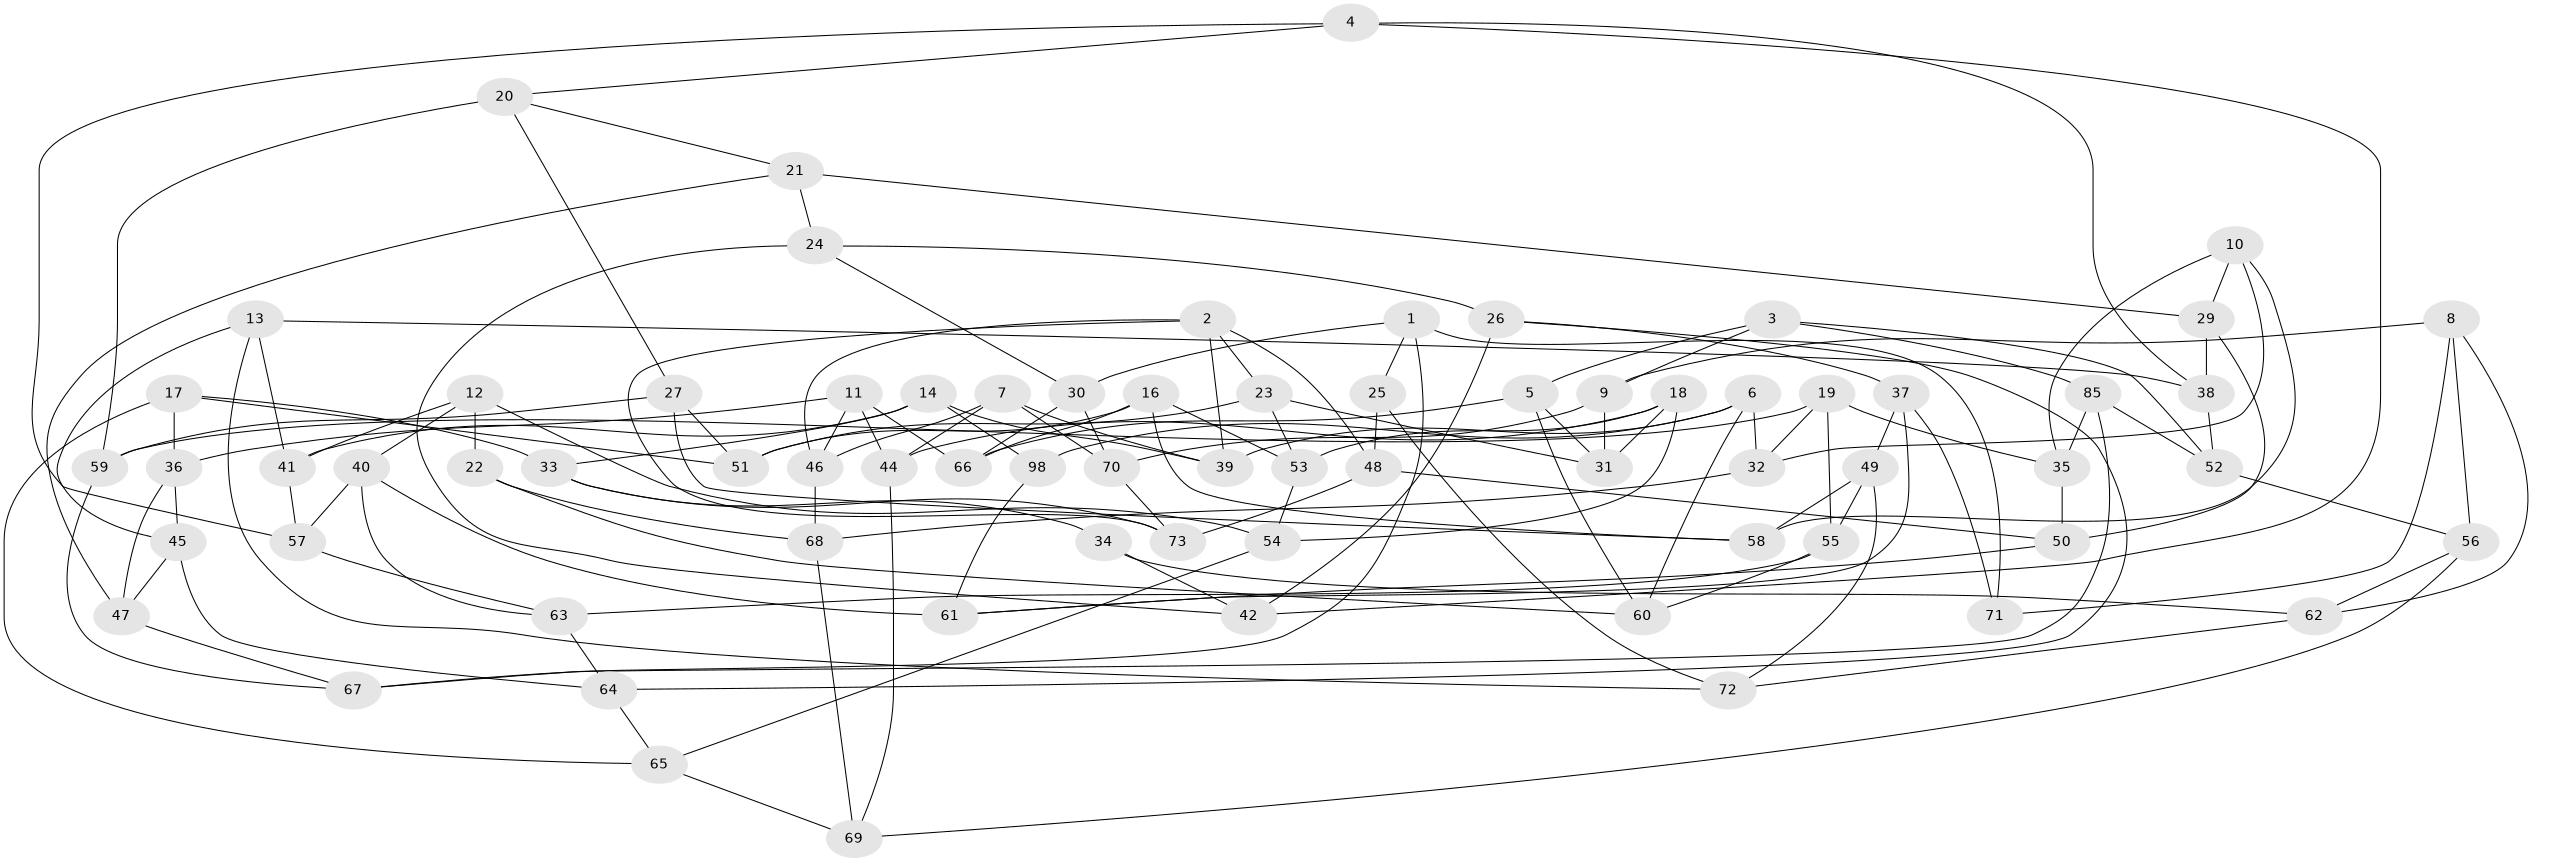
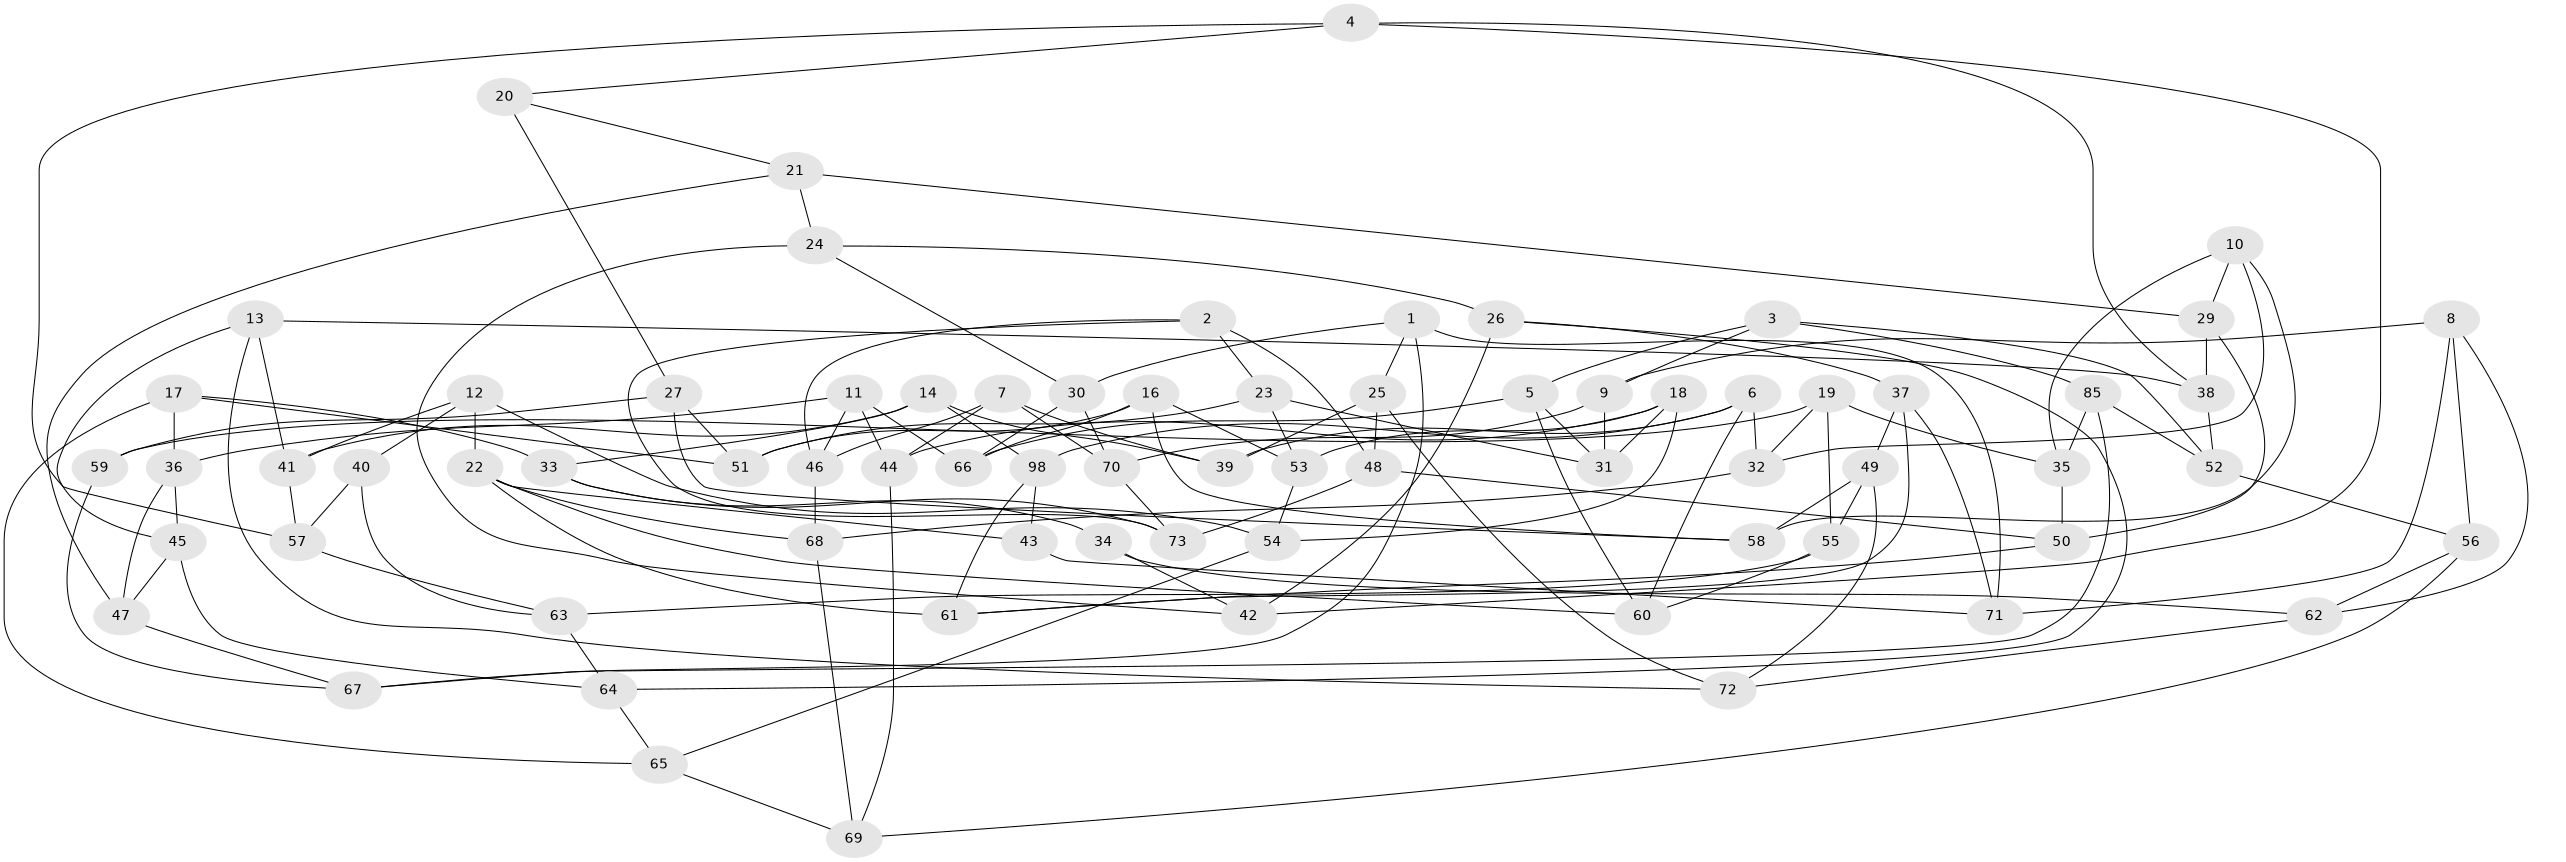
edge "20" -- "59": removed
edge "2" -- "39": now "25" -- "39"
node "43": added
edge "40" -- "61": now "22" -- "61"
